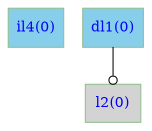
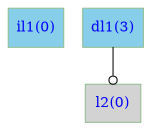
node "il4(0)": label "il4(0)" -> "il1(0)"
node "dl1(0)": label "dl1(0)" -> "dl1(3)"
